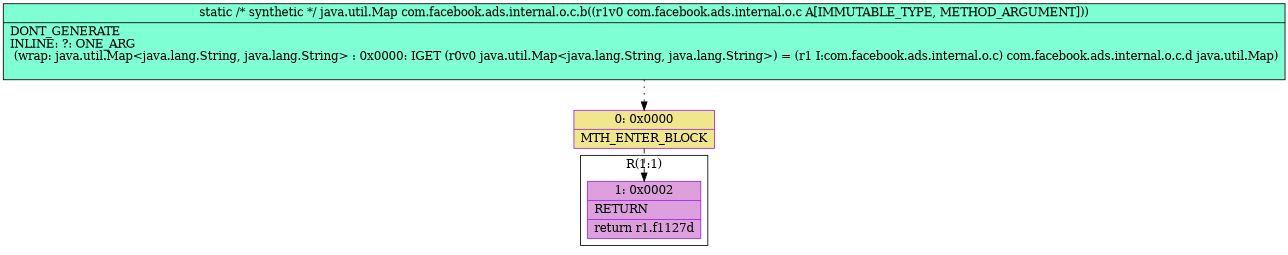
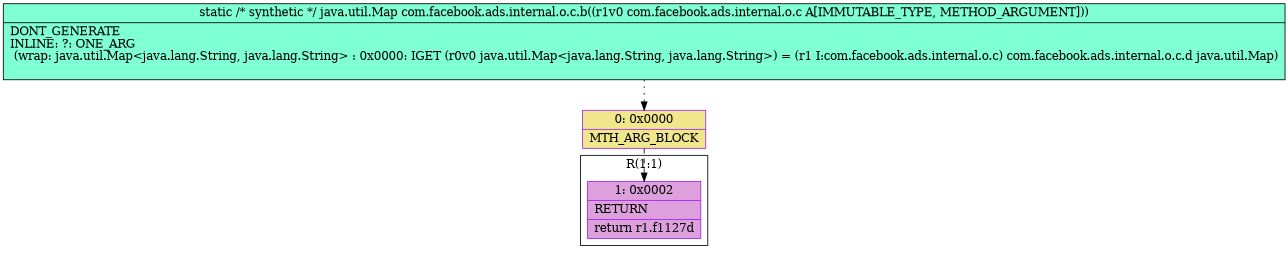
node "0: 0x0000": text "MTH_ENTER_BLOCK" -> "MTH_ARG_BLOCK"
